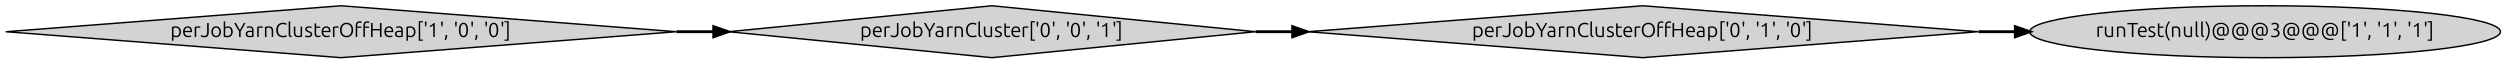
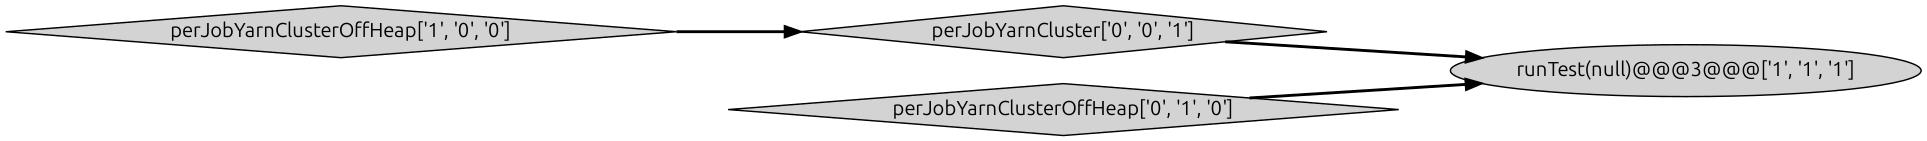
edge "perJobYarnCluster['0', '0', '1']" -> "perJobYarnClusterOffHeap['0', '1', '0']": now "perJobYarnCluster['0', '0', '1']" -> "runTest(null)@@@3@@@['1', '1', '1']"
